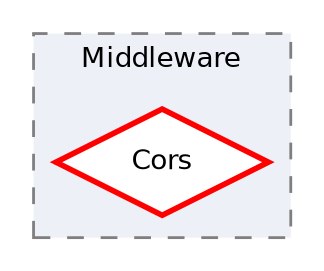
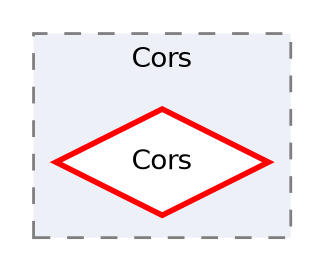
cluster "Middleware": label "Middleware" -> "Cors"
